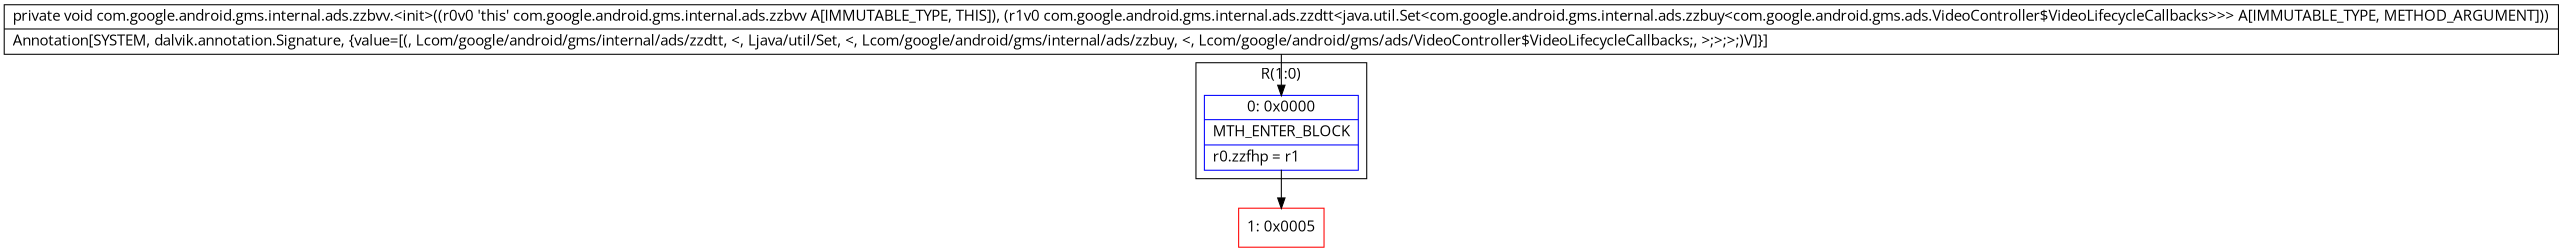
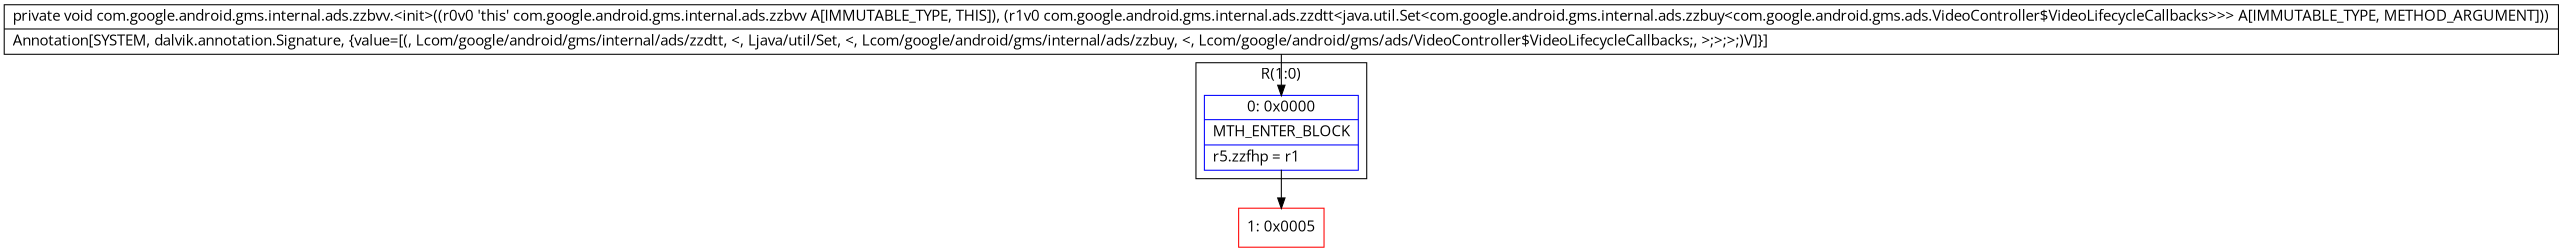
node "0: 0x0000": text "r0.zzfhp = r1" -> "r5.zzfhp = r1"
